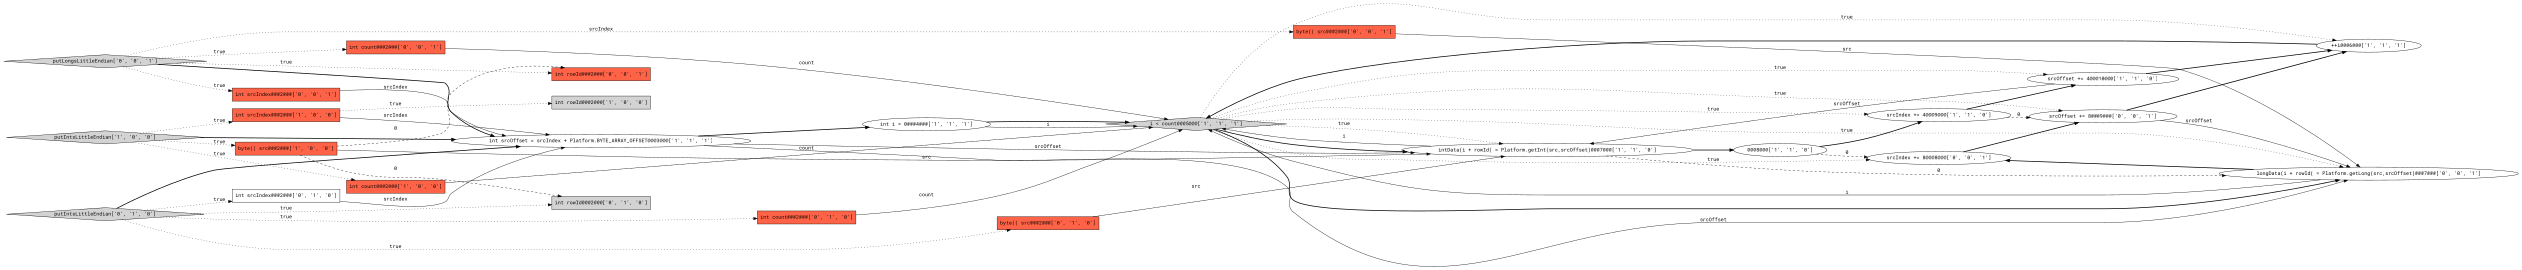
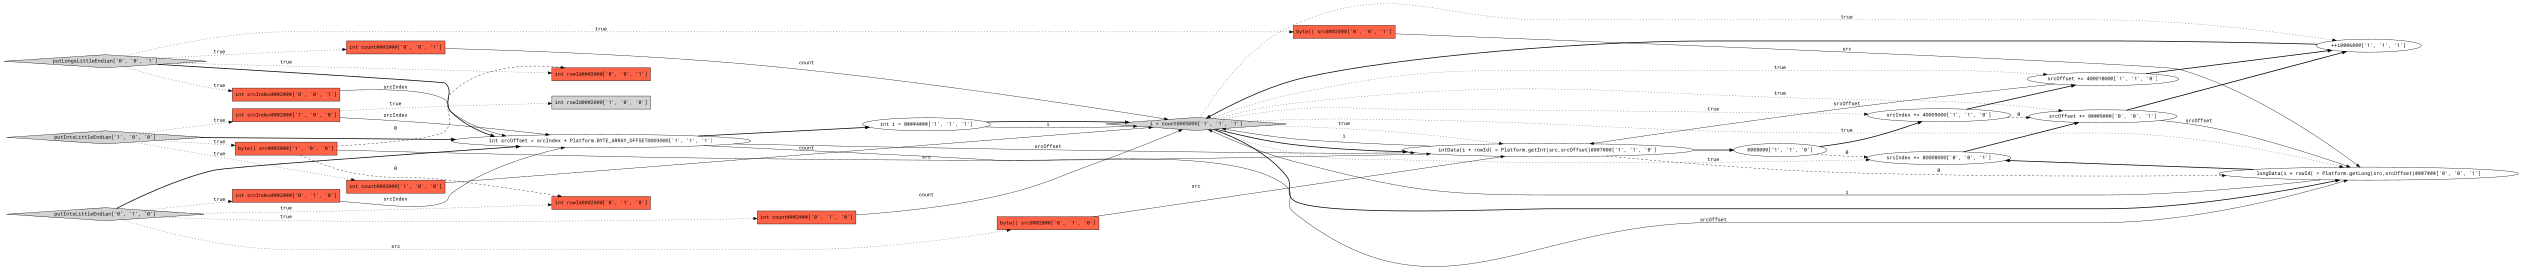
edge "putLongsLittleEndian['0', '0', '1']" -> "byte(( src@@@2@@@['0', '0', '1']": label "srcIndex" -> "true"
node "int srcIndex@@@2@@@['0', '1', '0']": fillcolor white -> tomato
node "int rowId@@@2@@@['0', '1', '0']": fillcolor lightgray -> tomato
edge "putIntsLittleEndian['0', '1', '0']" -> "byte(( src@@@2@@@['0', '1', '0']": label "true" -> "src"
